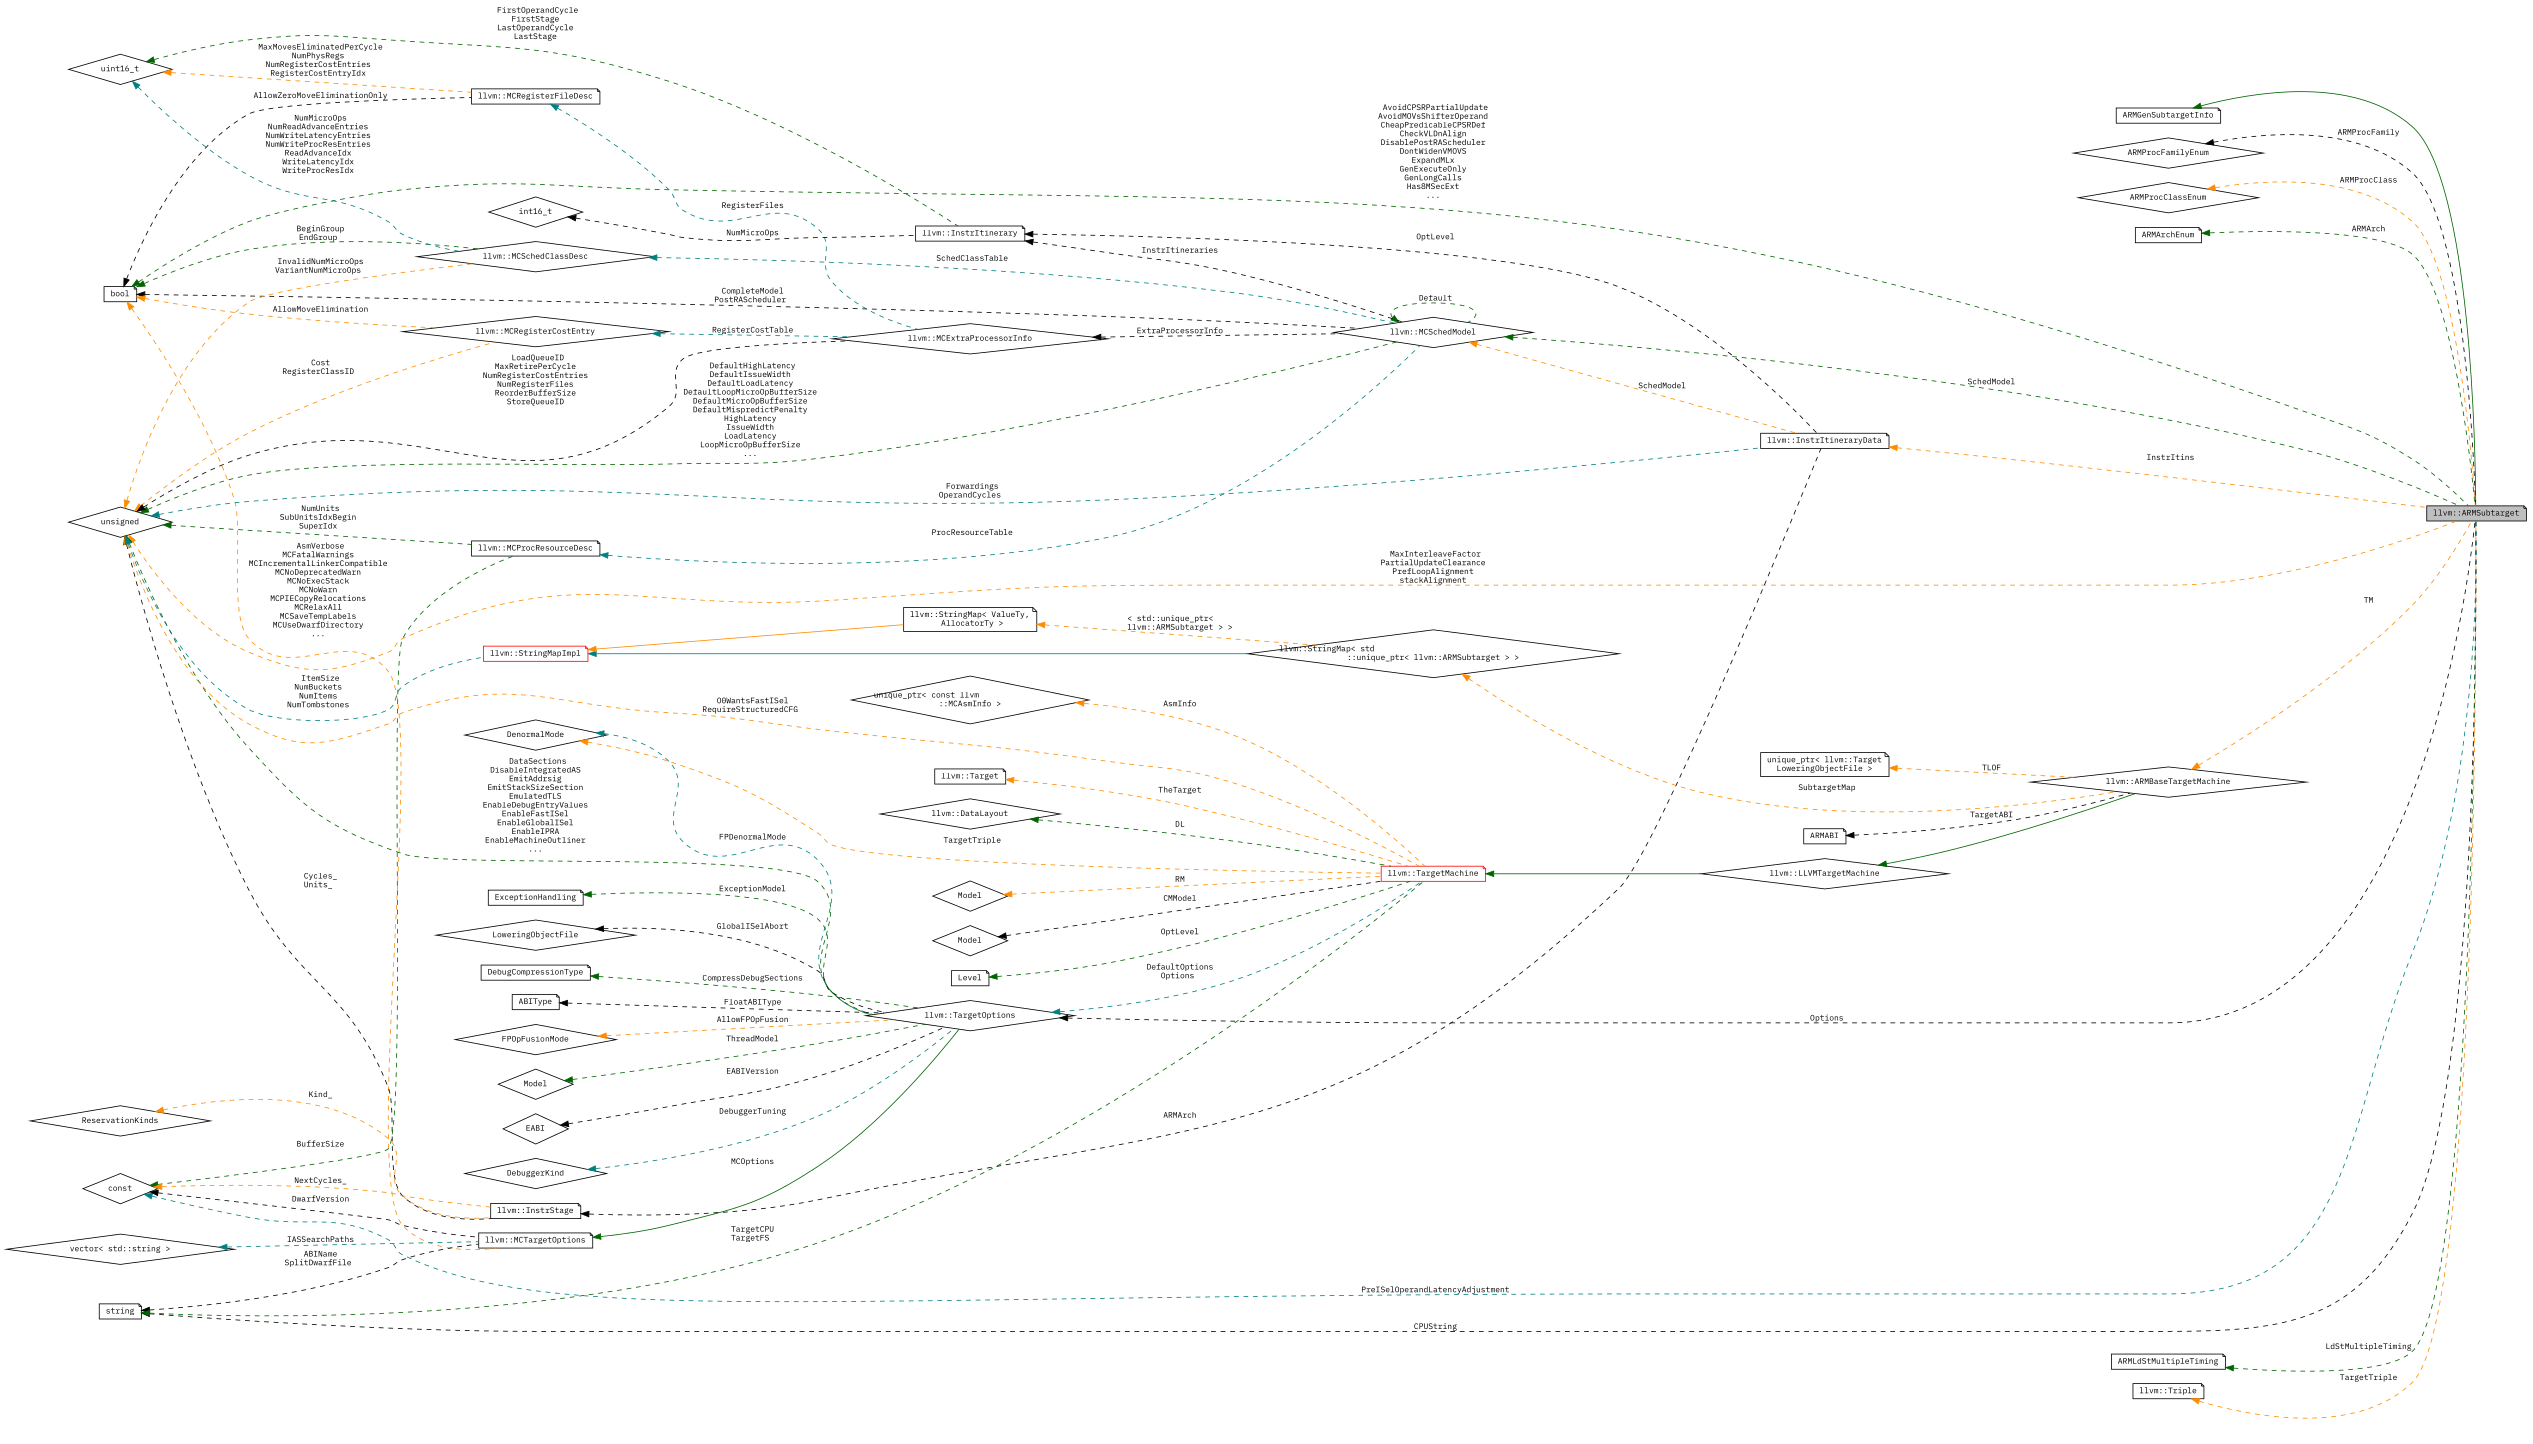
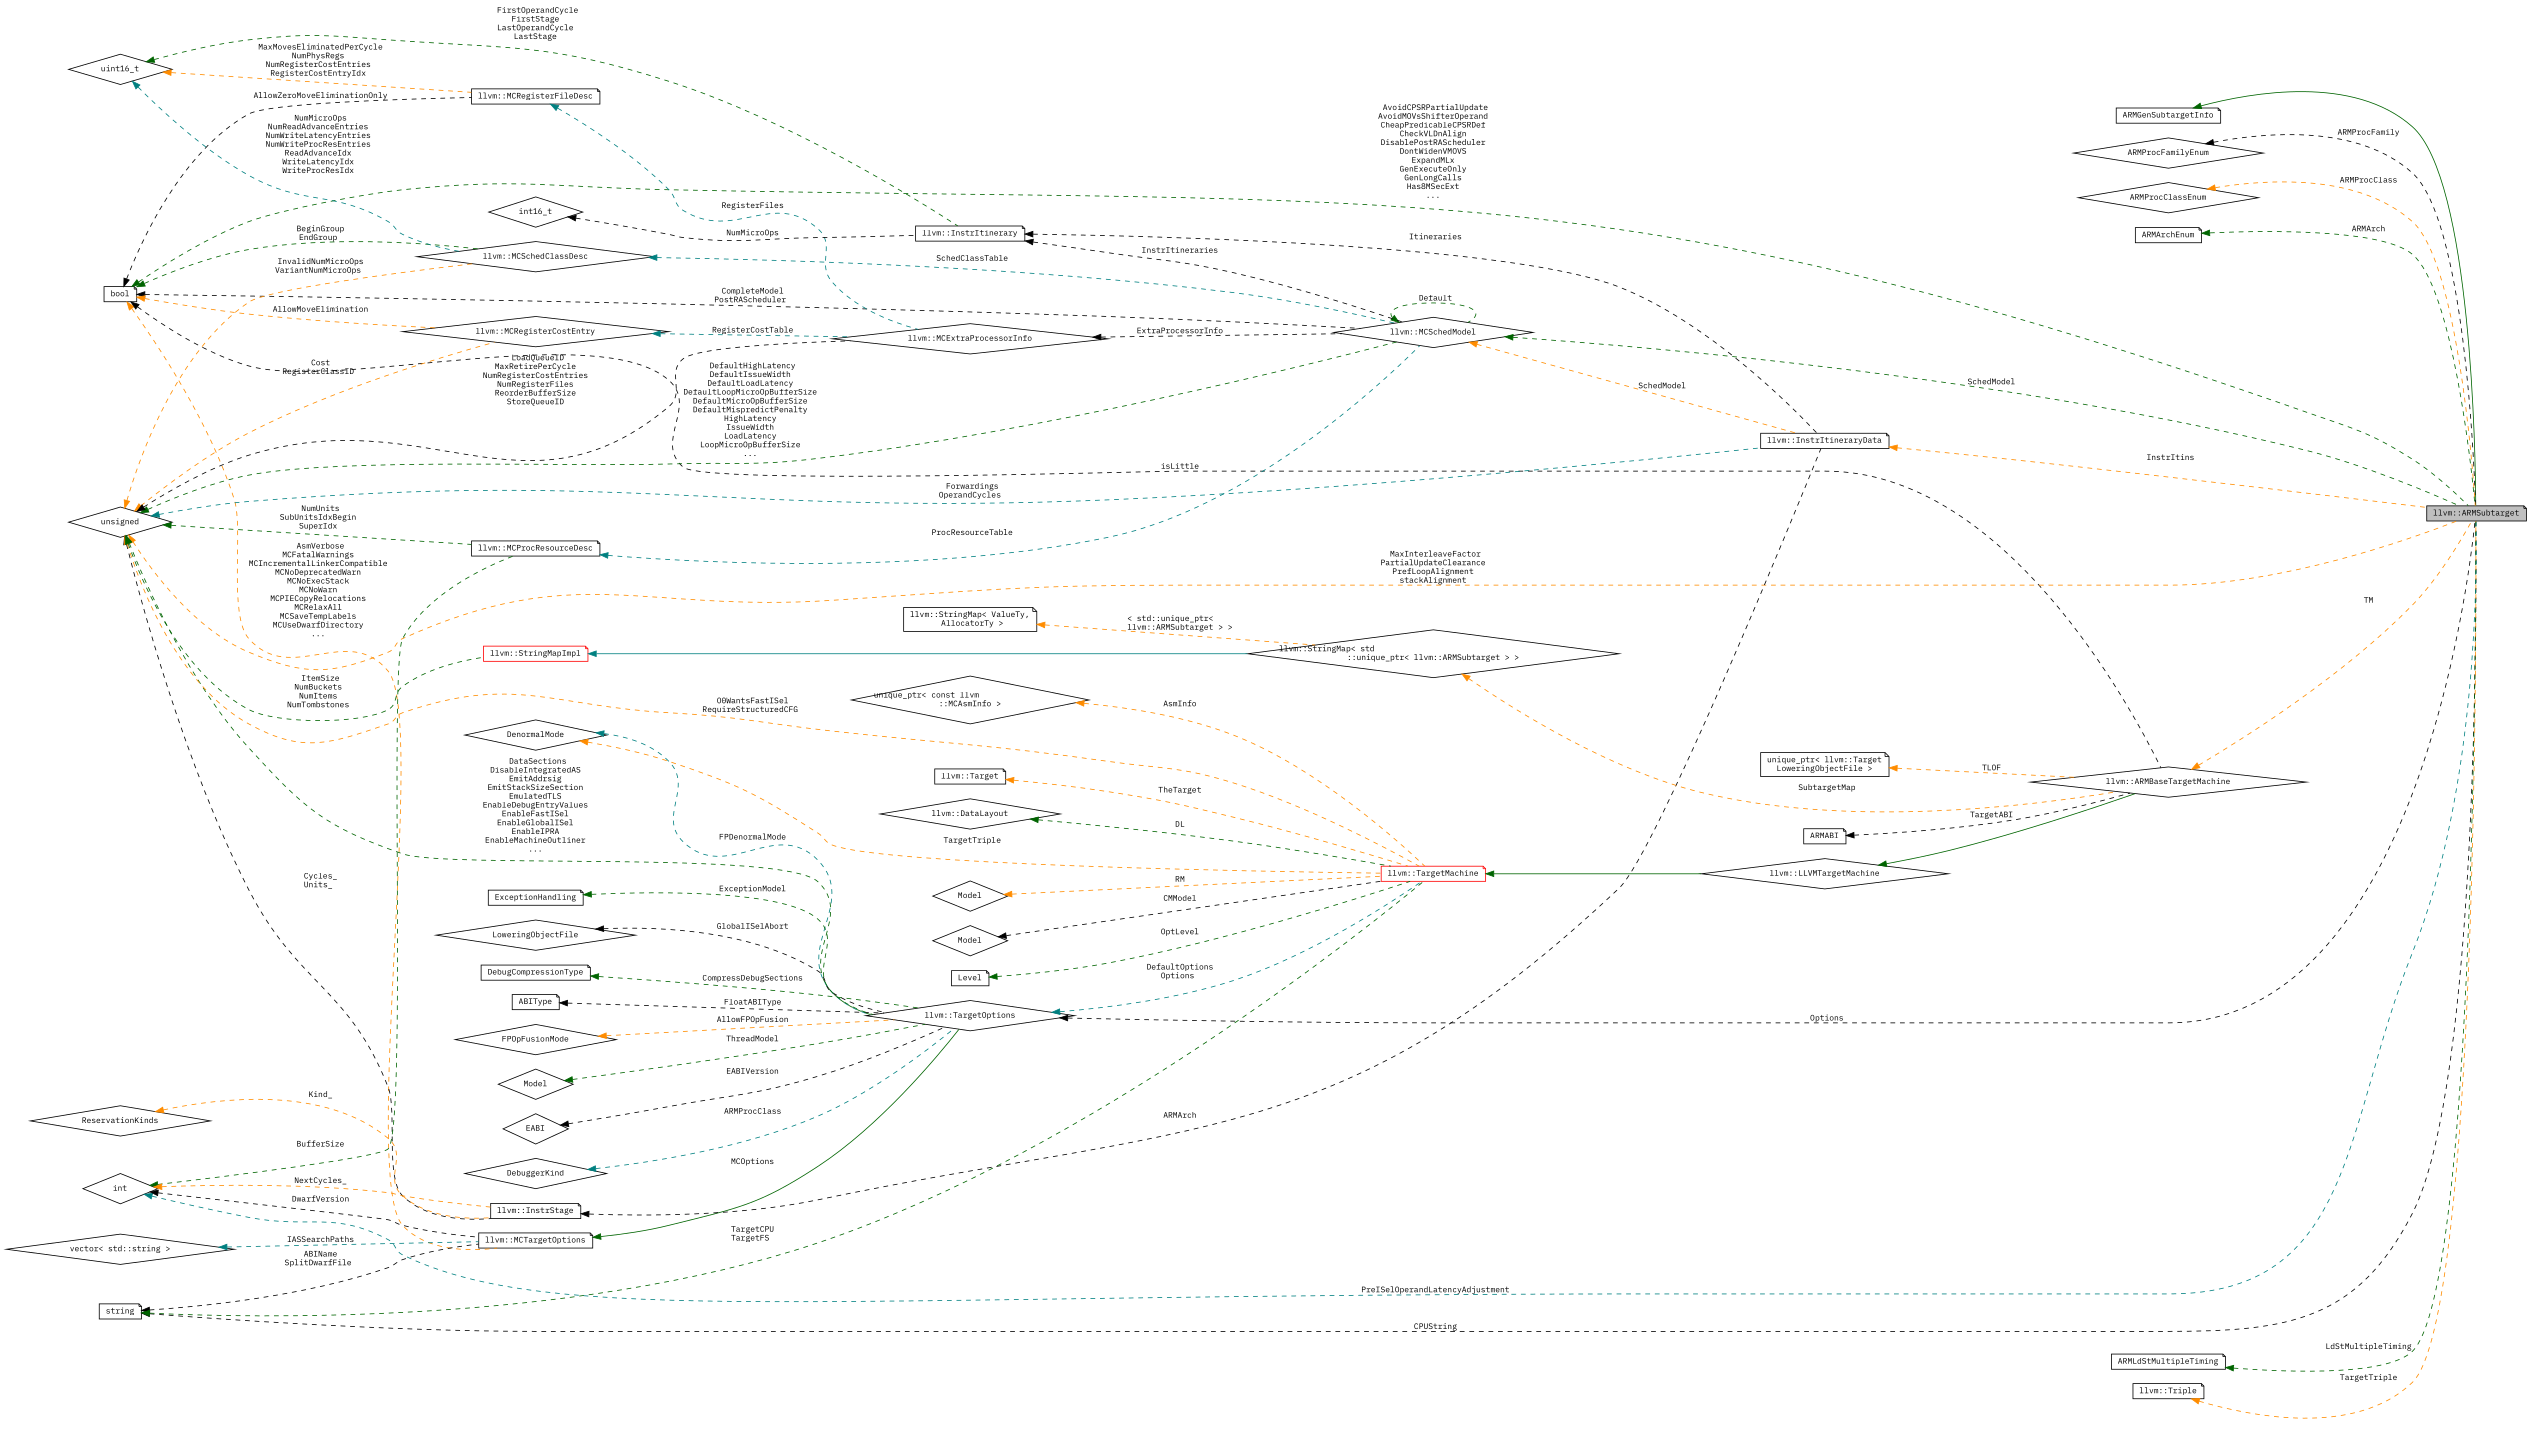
edge "llvm::InstrItineraryData" -> "llvm::InstrItinerary": label " OptLevel" -> " Itineraries"
edge "llvm::ARMBaseTargetMachine" -> "bool": added, label "isLittle"
edge "llvm::StringMap< ValueTy, AllocatorTy >" -> "llvm::StringMapImpl": removed
edge "llvm::StringMapImpl" -> "unsigned": color teal -> darkgreen
edge "llvm::TargetOptions" -> "DebuggerKind": label " DebuggerTuning" -> " ARMProcClass"
node "const": label "const" -> "int"
